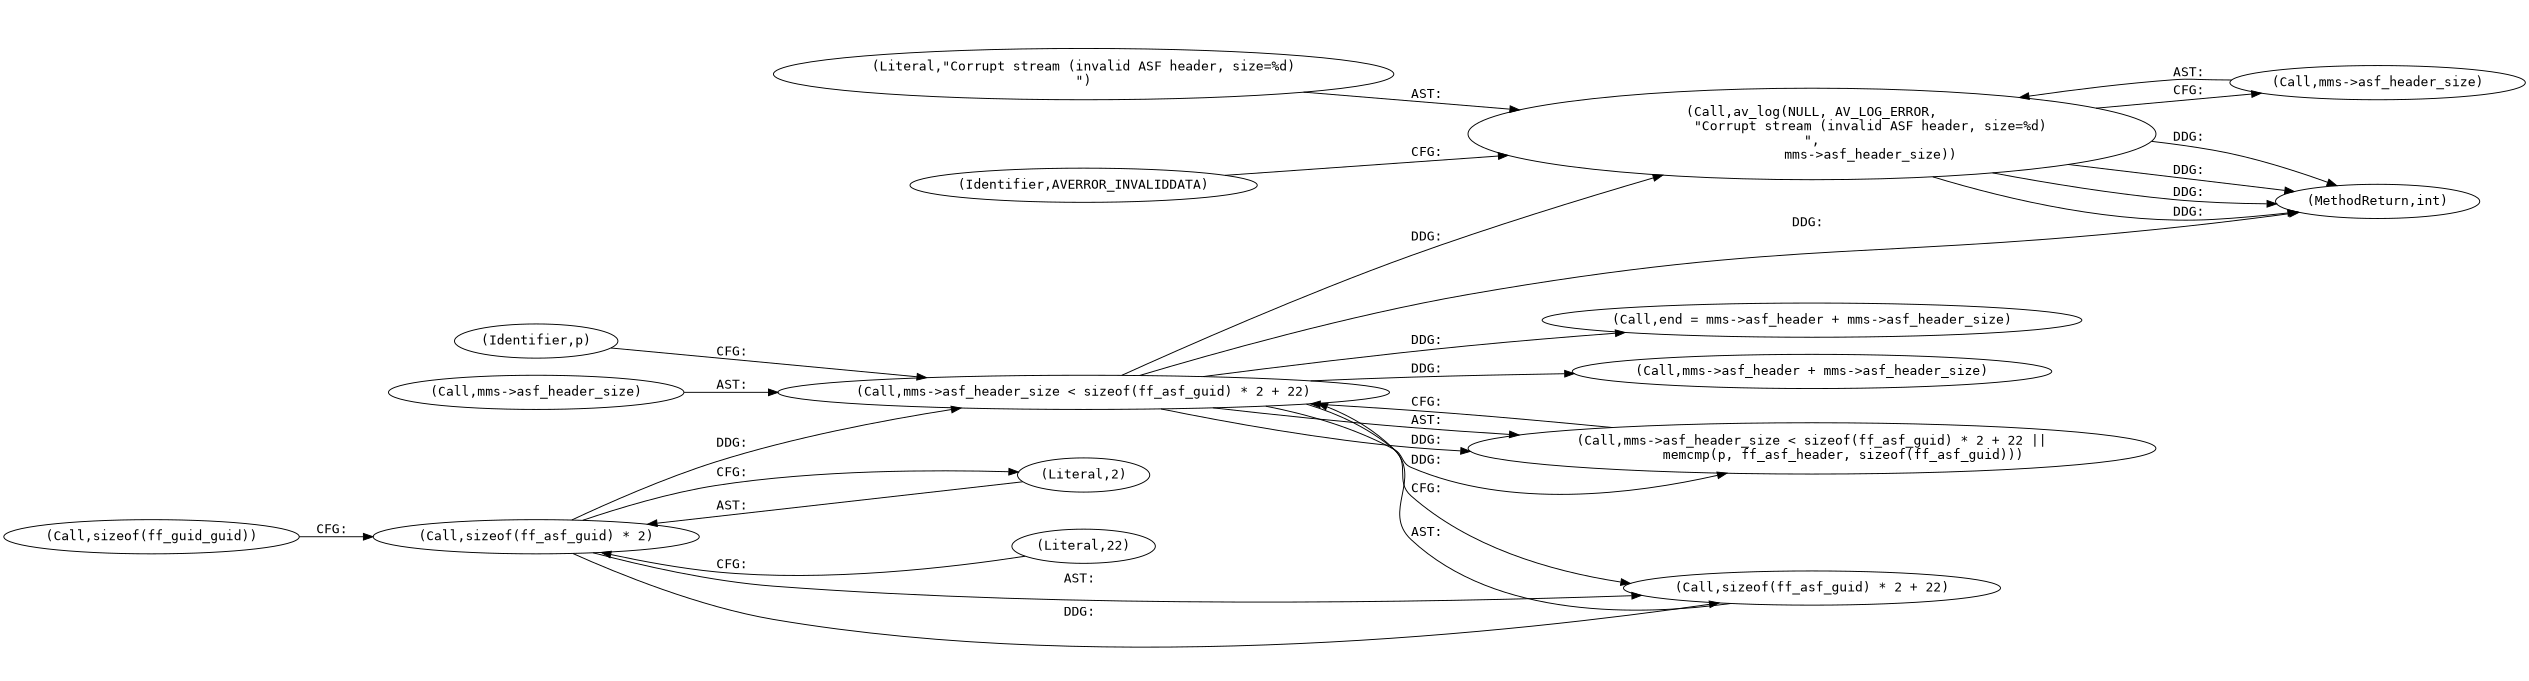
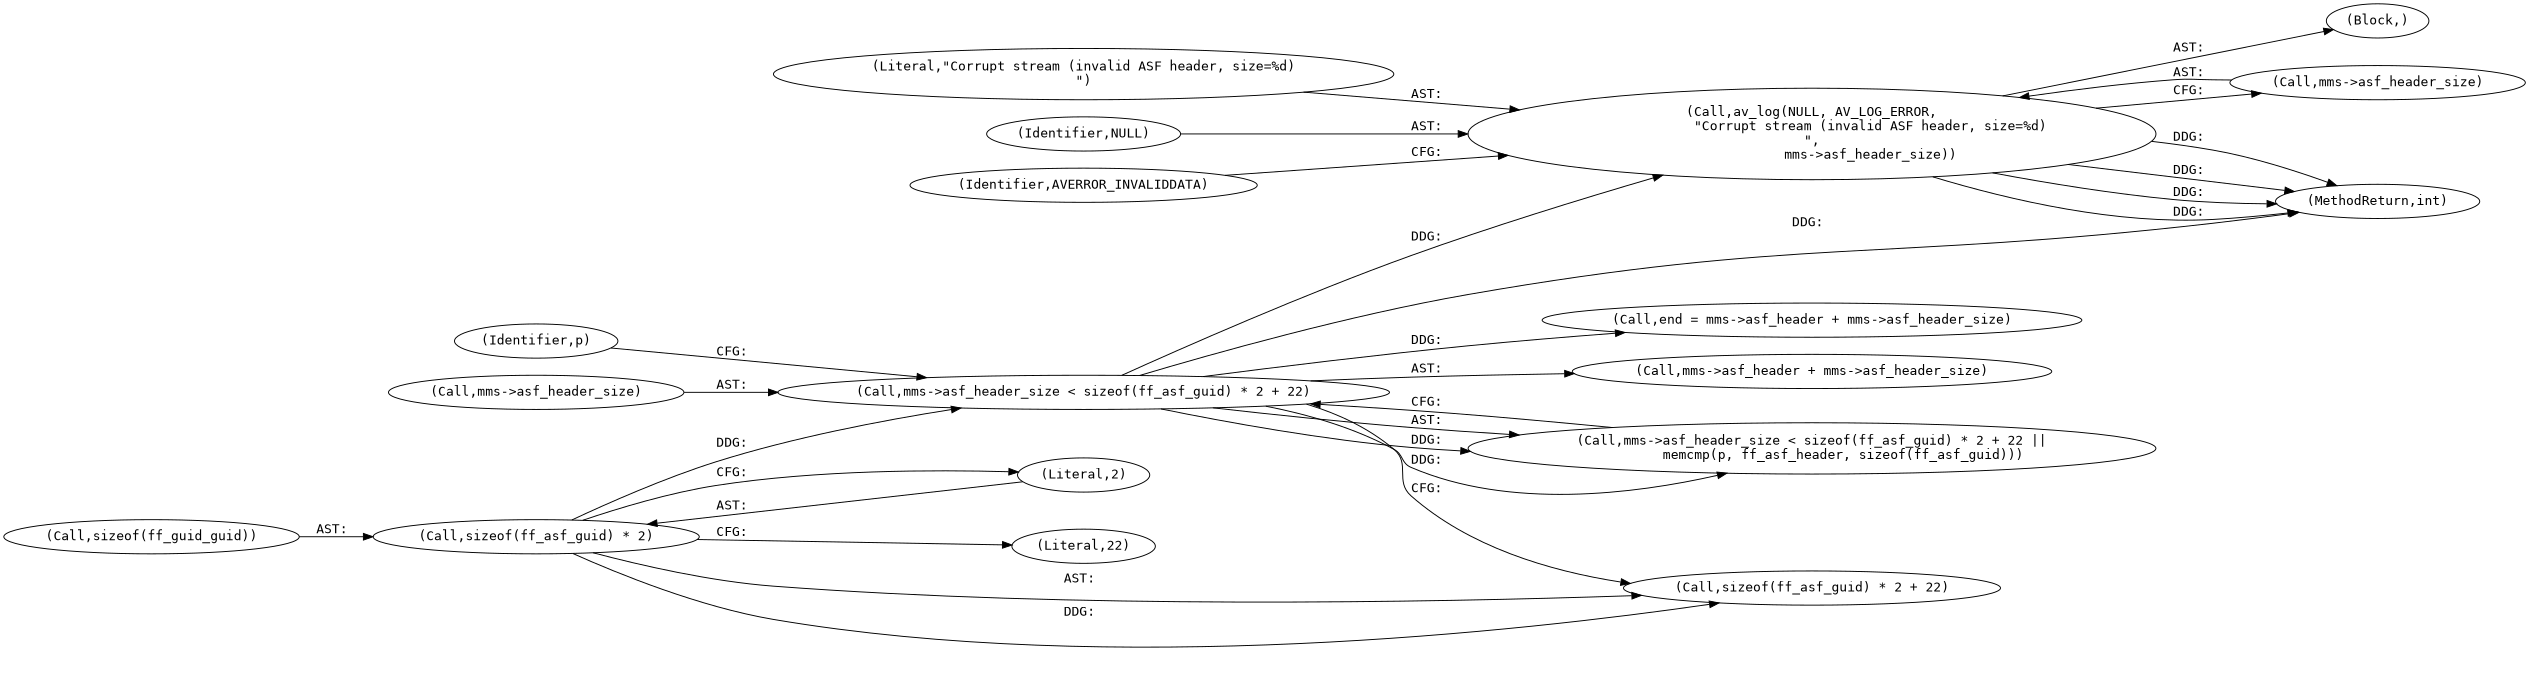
node "(Block,)": added
node "(Identifier,NULL)": added
edge "(Call,mms->asf_header_size < sizeof(ff_asf_guid) * 2 + 22)" -> "(Call,mms->asf_header + mms->asf_header_size)": label "DDG: " -> "AST: "
edge "(Call,sizeof(ff_guid_guid))" -> "(Call,sizeof(ff_asf_guid) * 2)": label "CFG: " -> "AST: "
edge "(Literal,22)" -> "(Call,sizeof(ff_asf_guid) * 2)": reversed
edge "(Call,sizeof(ff_asf_guid) * 2 + 22)" -> "(Call,mms->asf_header_size < sizeof(ff_asf_guid) * 2 + 22)": removed, label "AST:"
